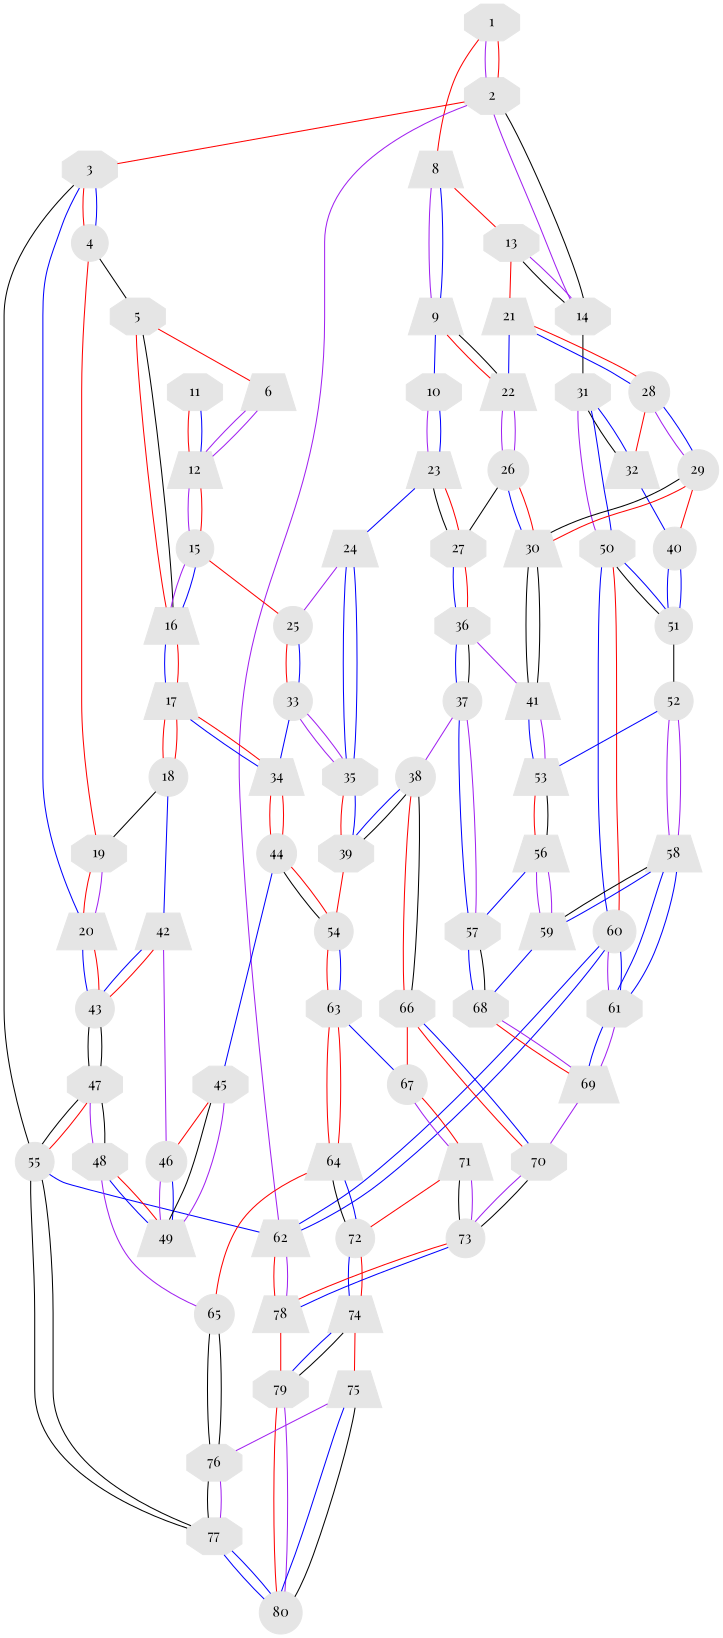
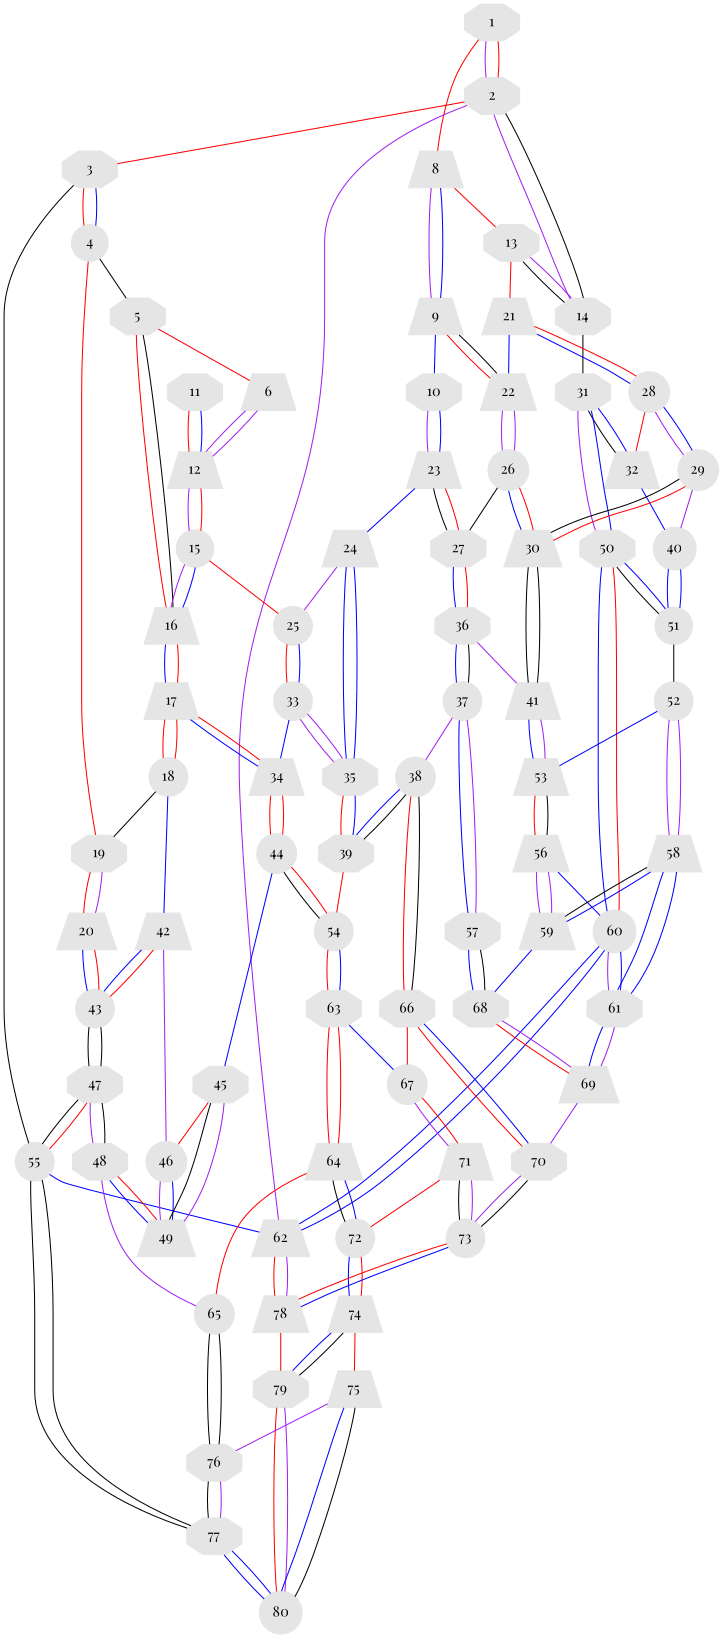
edge "29" -- "40": color red -> purple
edge "3" -- "20": removed
edge "56" -- "57": now "56" -- "60"
